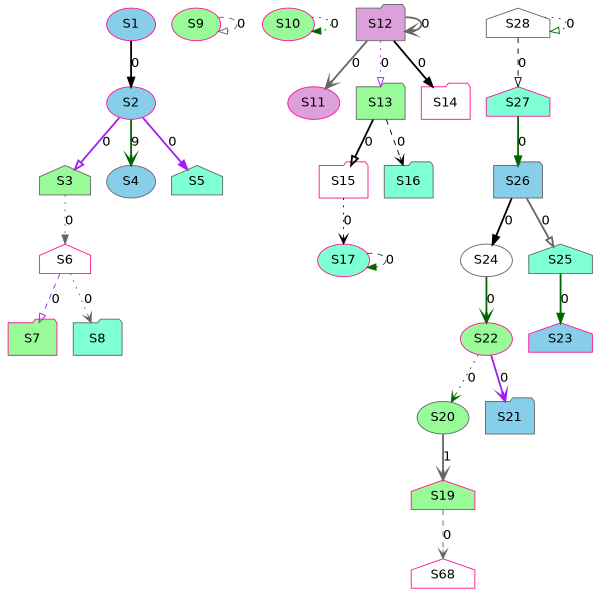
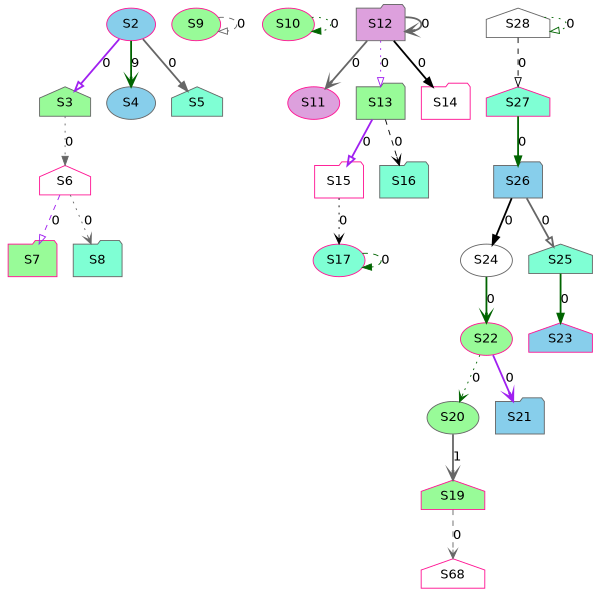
node "S1": removed
edge "S13" -> "S15": color black -> purple
edge "S2" -> "S5": color purple -> gray40
